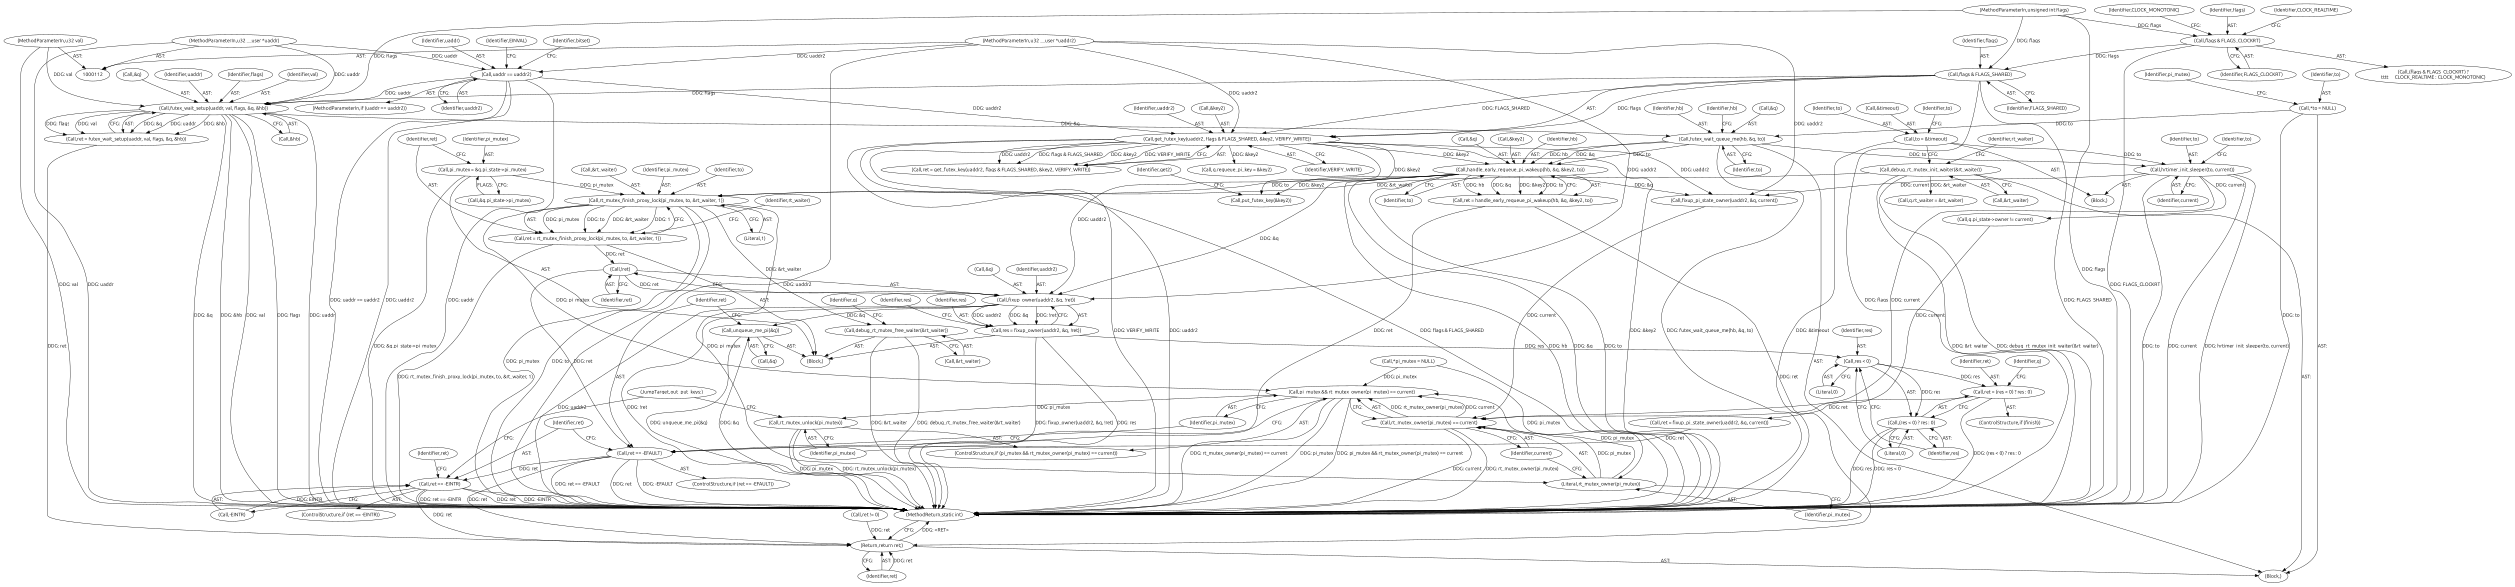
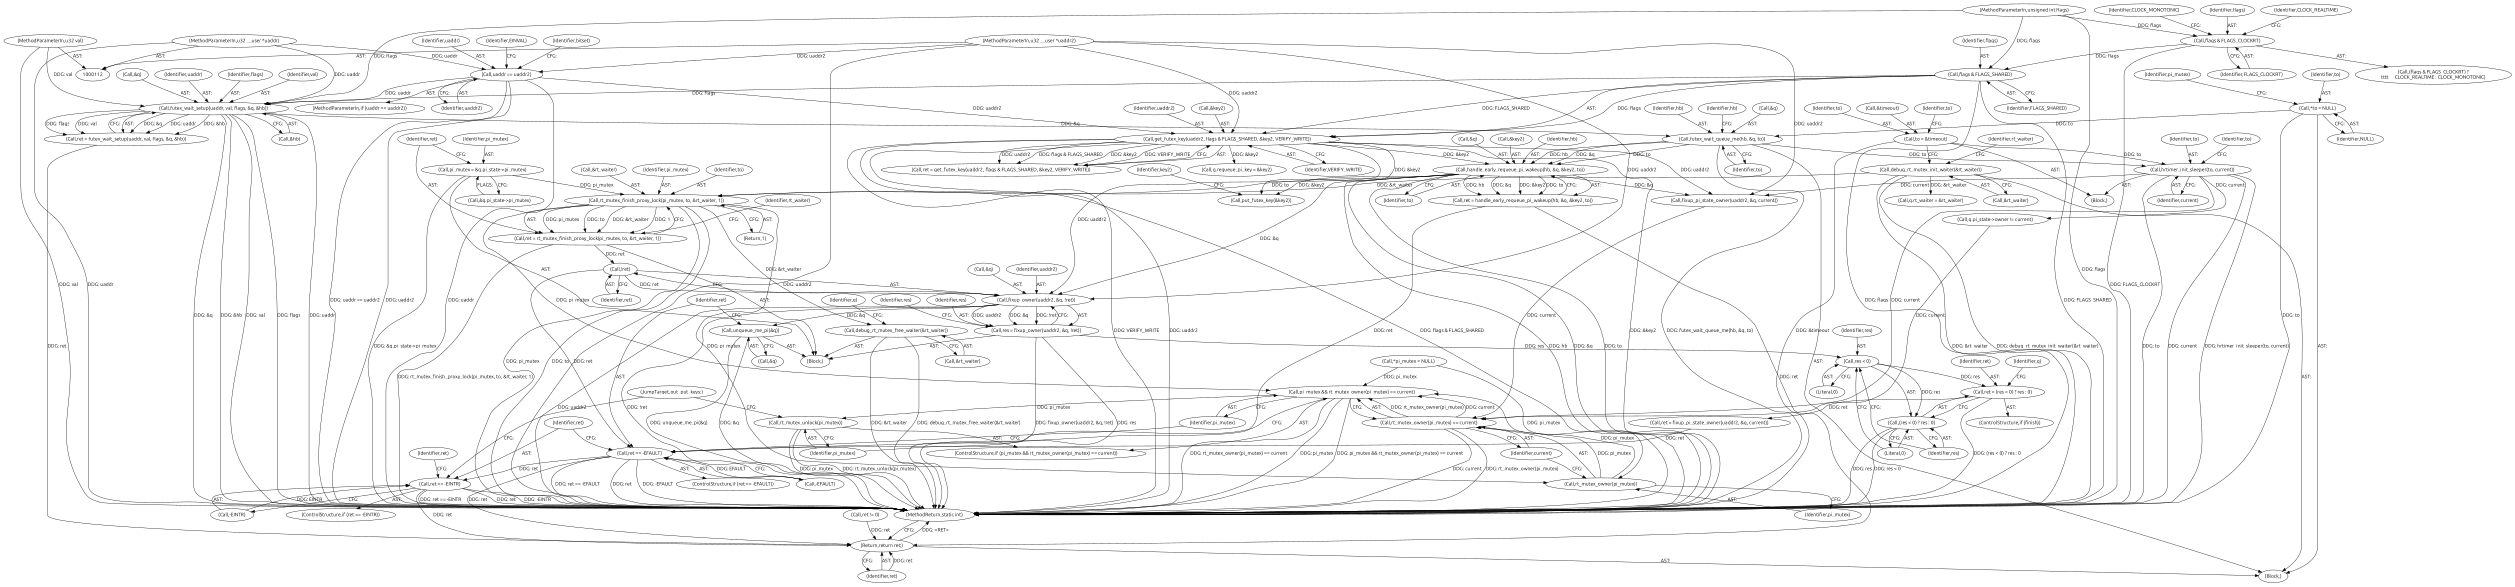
node "(Identifier,NULL)": added
node "(Identifier,get2)": label "(Identifier,get2)" -> "(Identifier,key2)"
node "(Literal,1)": label "(Literal,1)" -> "(Return,1)"
node "(Call,-EFAULT)": added
node "(Literal,rt_mutex_owner(pi_mutex))": label "(Literal,rt_mutex_owner(pi_mutex))" -> "(Call,rt_mutex_owner(pi_mutex))"
